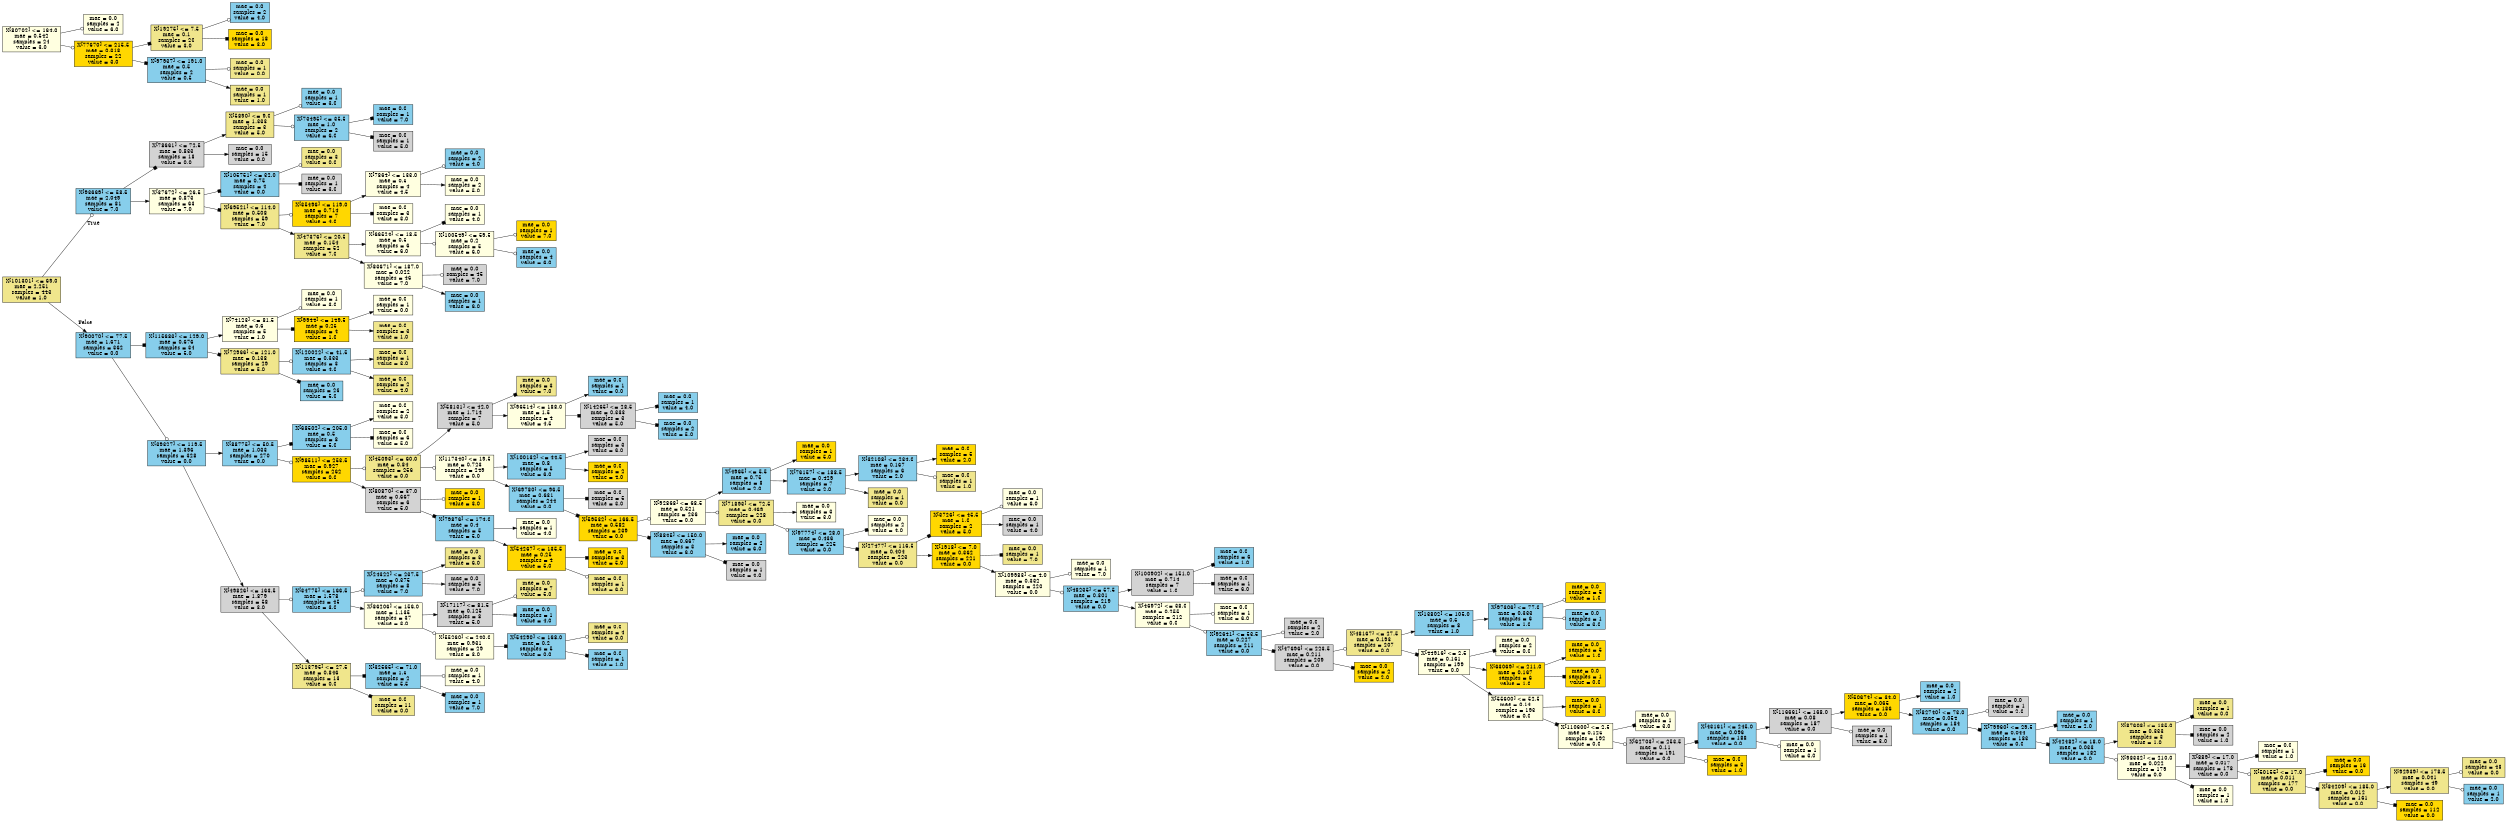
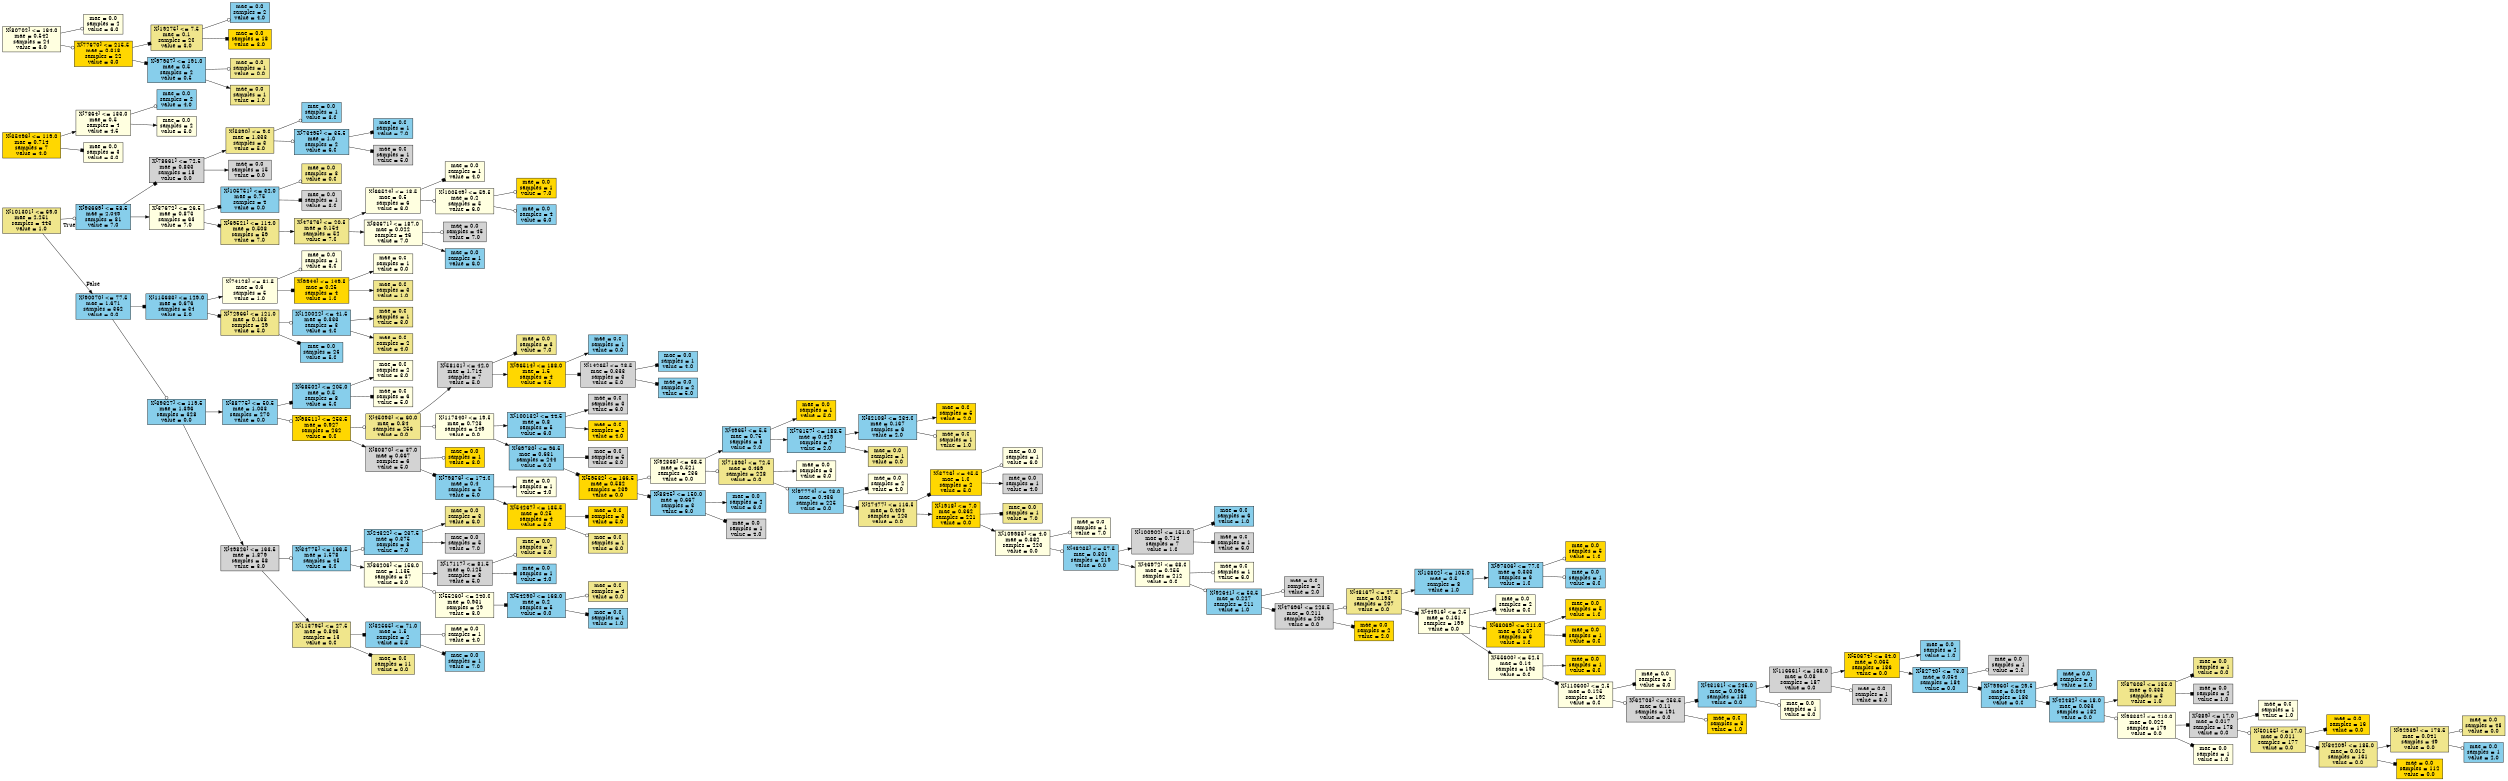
edge "X[69521] <= 114.0 mae = 0.508 samples = 59 value = 7.0" -> "X[35496] <= 119.0 mae = 0.714 samples = 7 value = 4.0": removed
node "X[96514] <= 188.0 mae = 1.5 samples = 4 value = 4.5": fillcolor lightyellow -> gold
node "X[92641] <= 53.5 mae = 0.227 samples = 211 value = 0.0": label "X[92641] <= 53.5 mae = 0.227 samples = 211 value = 0.0" -> "X[92641] <= 53.5 mae = 0.227 samples = 211 value = 1.0"
